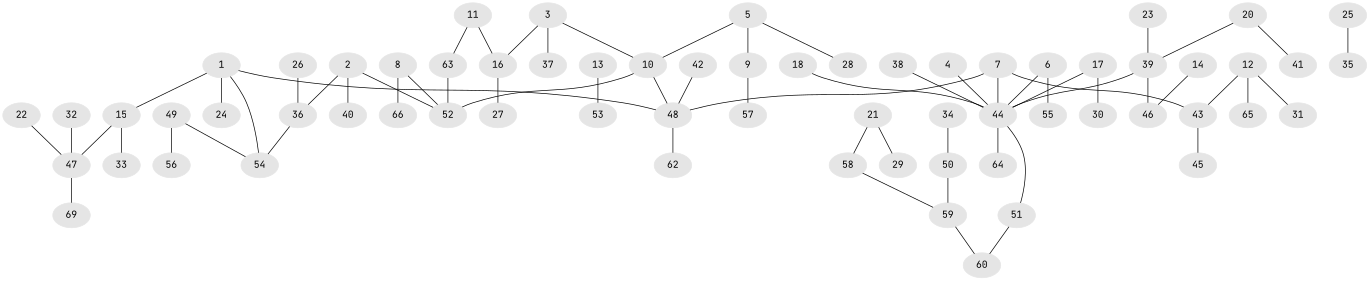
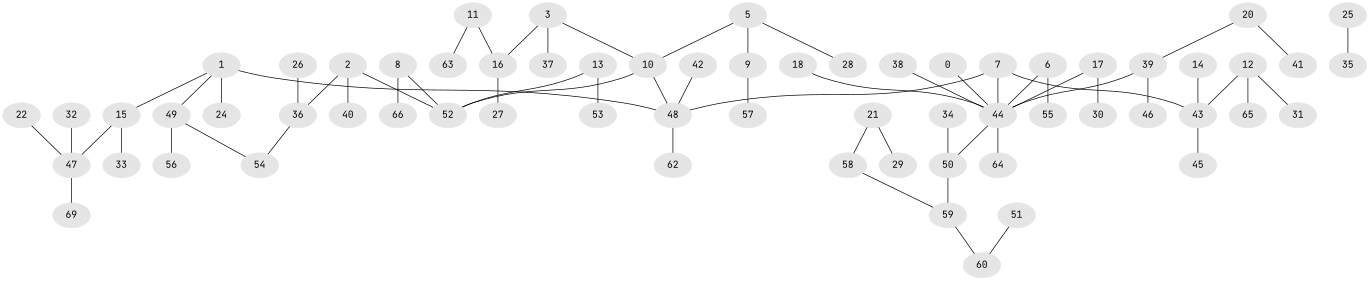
node "23": removed
node "4": label "4" -> "0"
edge "14" -- "46": now "14" -- "43"
edge "63" -- "52": now "13" -- "52"
edge "1" -- "54": now "1" -- "49"
edge "44" -- "51": now "44" -- "50"
